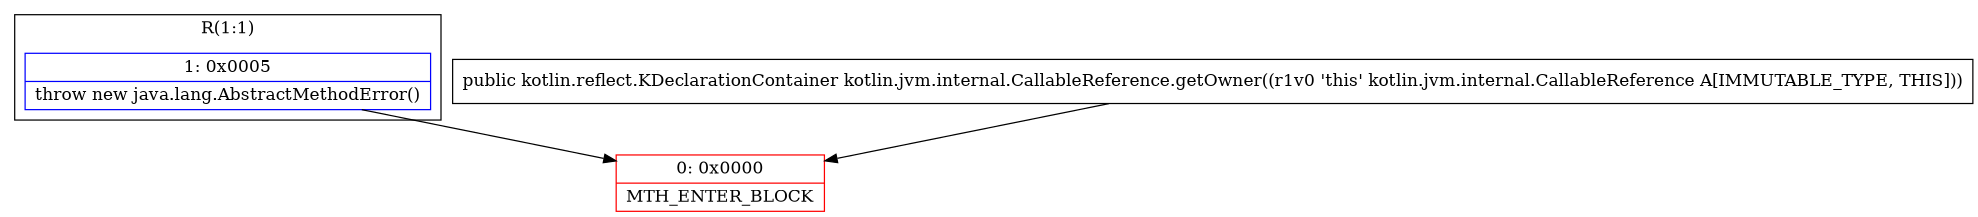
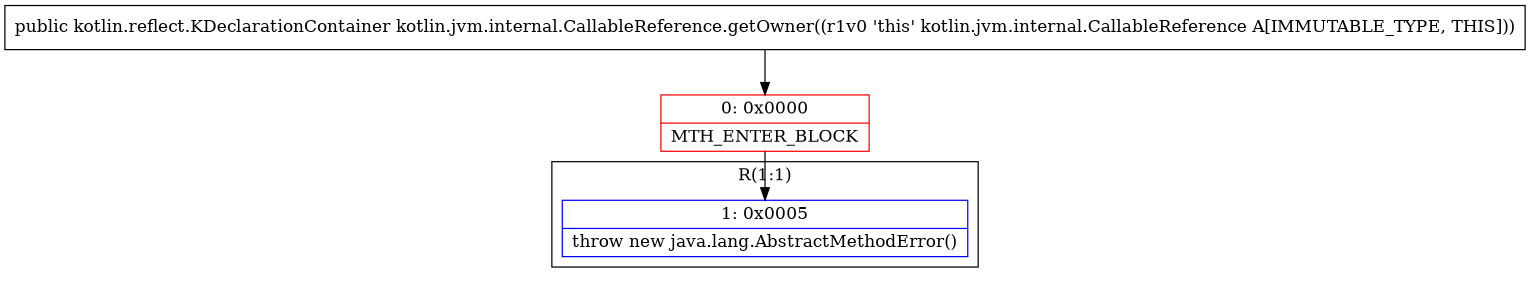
edge "1: 0x0005" -> "0: 0x0000": reversed
